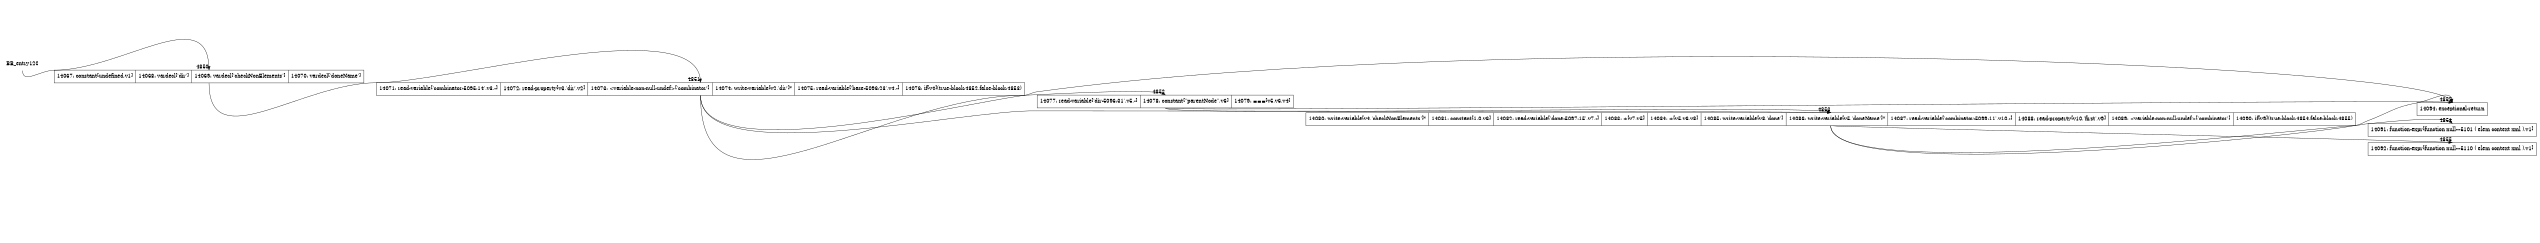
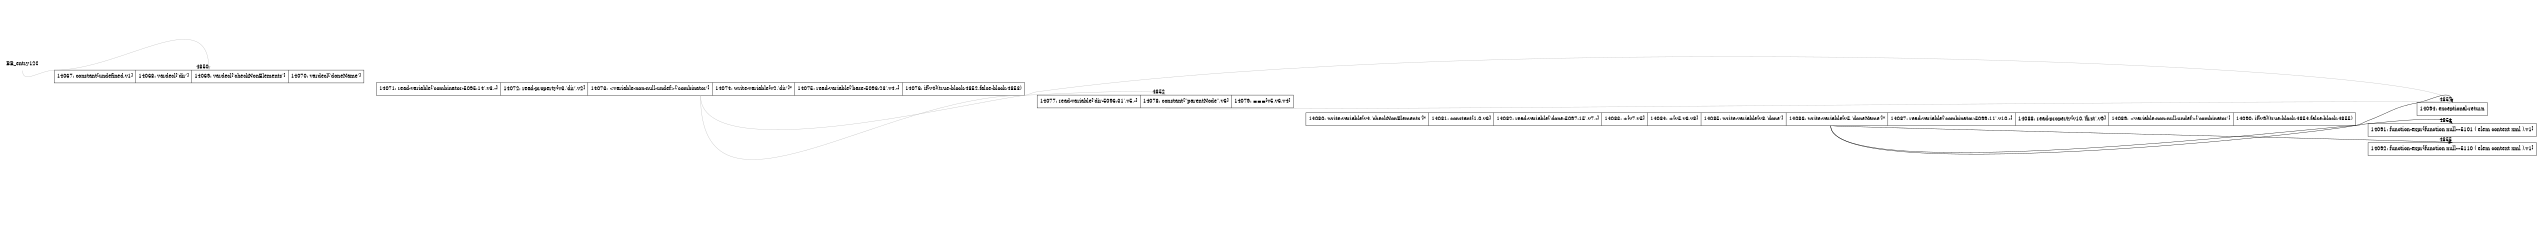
edge "BB_entry120" -> "14067: constant[undefined,v1]": color black -> gray
edge "14071: read-variable['combinator-5095:14',v3,-]" -> "14094: exceptional-return": color black -> gray
edge "14067: constant[undefined,v1]" -> "14071: read-variable['combinator-5095:14',v3,-]": removed
edge "14077: read-variable['dir-5096:31',v5,-]" -> "14094: exceptional-return": color black -> gray
edge "14077: read-variable['dir-5096:31',v5,-]" -> "14080: write-variable[v4,'checkNonElements']*": removed
edge "14071: read-variable['combinator-5095:14',v3,-]" -> "14080: write-variable[v4,'checkNonElements']*": removed
edge "14071: read-variable['combinator-5095:14',v3,-]" -> "14077: read-variable['dir-5096:31',v5,-]": color black -> gray
